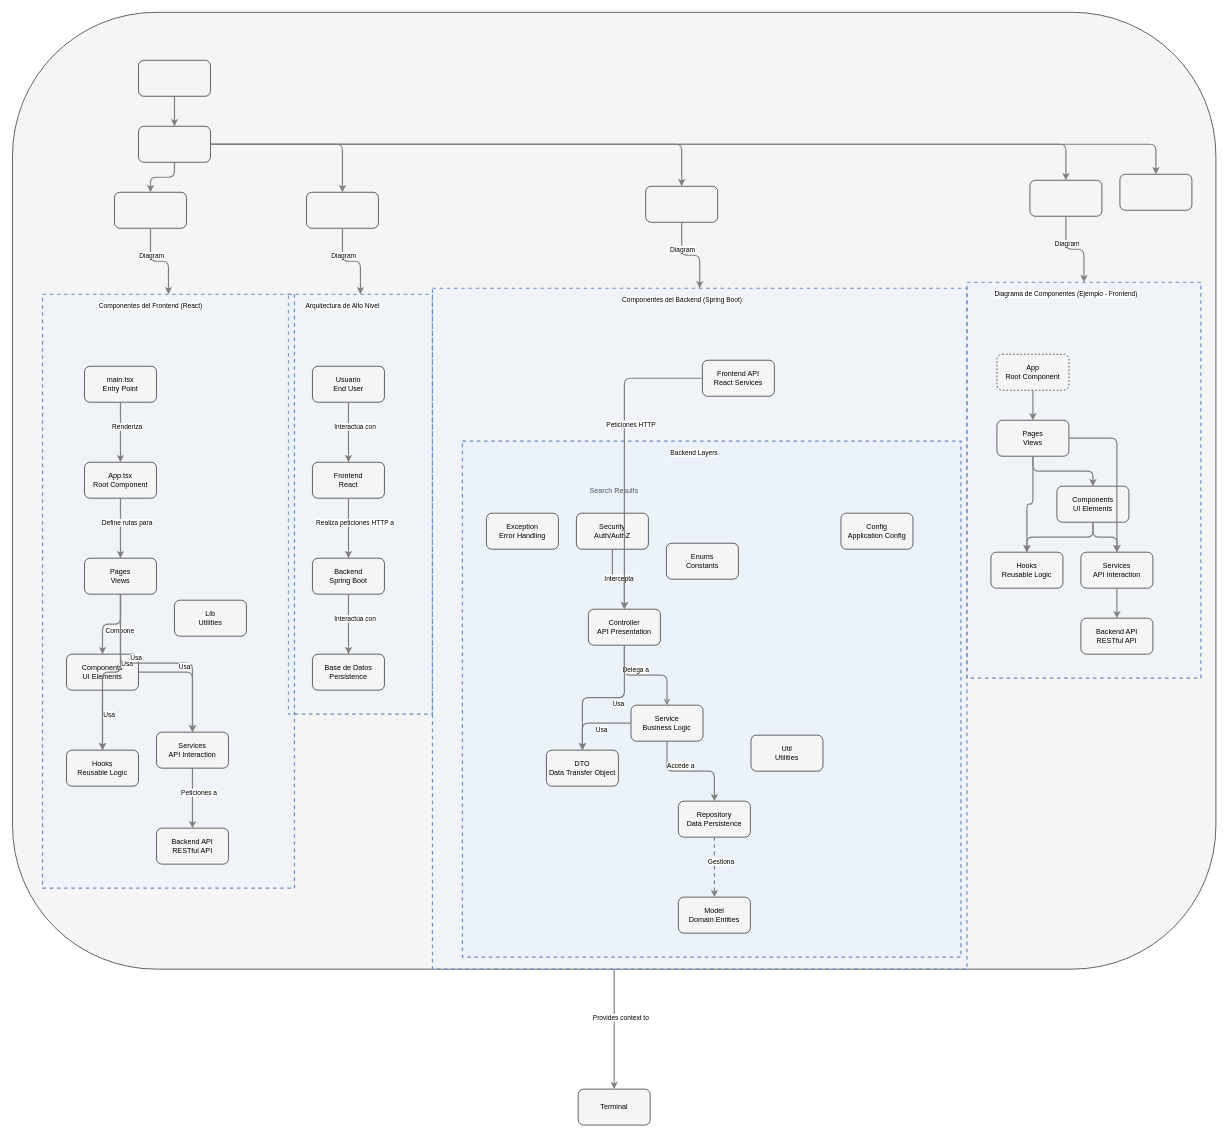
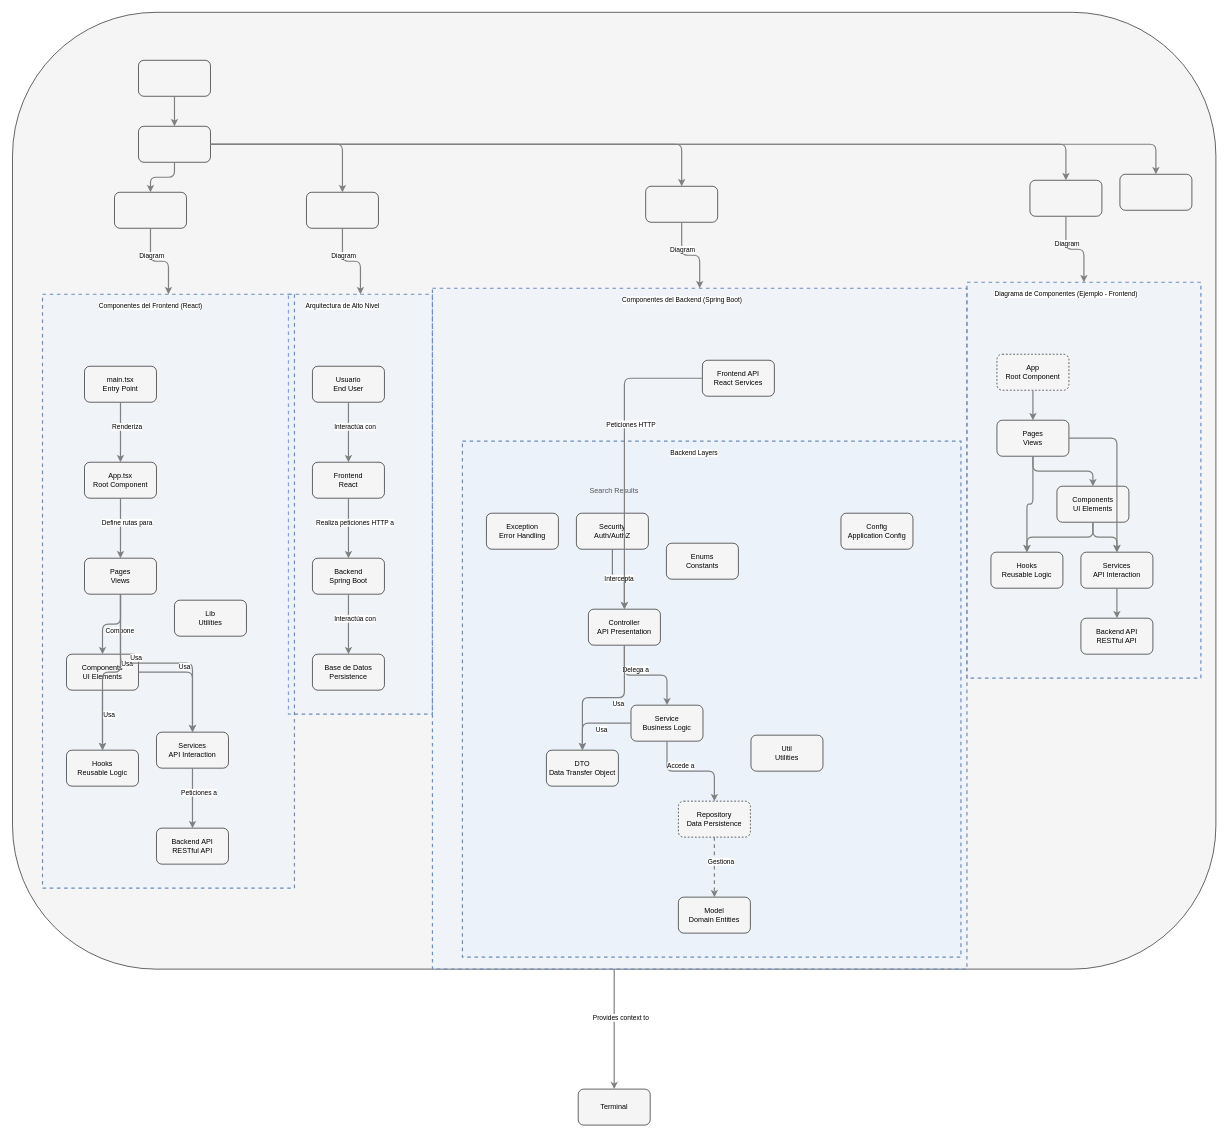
edge "Controller API Presentation" -> "Service Business Logic": arrowhead open -> classic
node "Repository Data Persistence": style solid -> dashed
